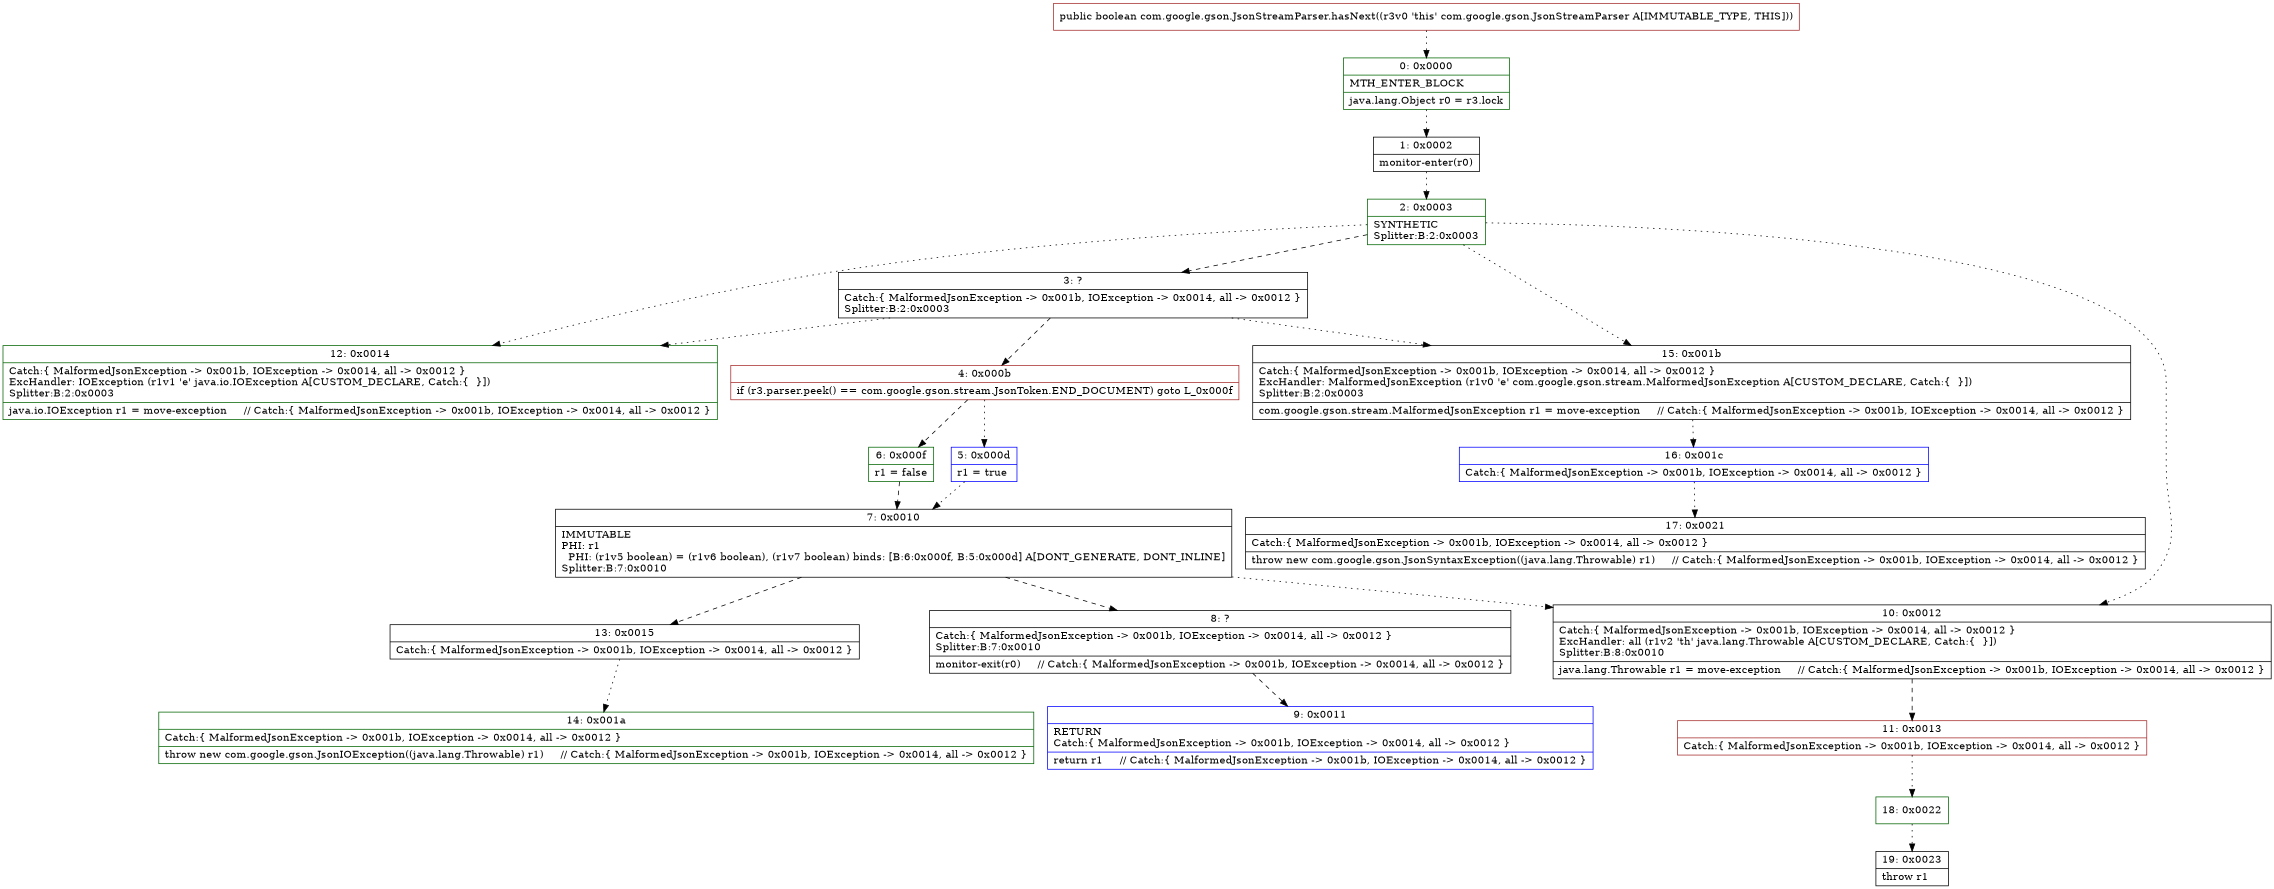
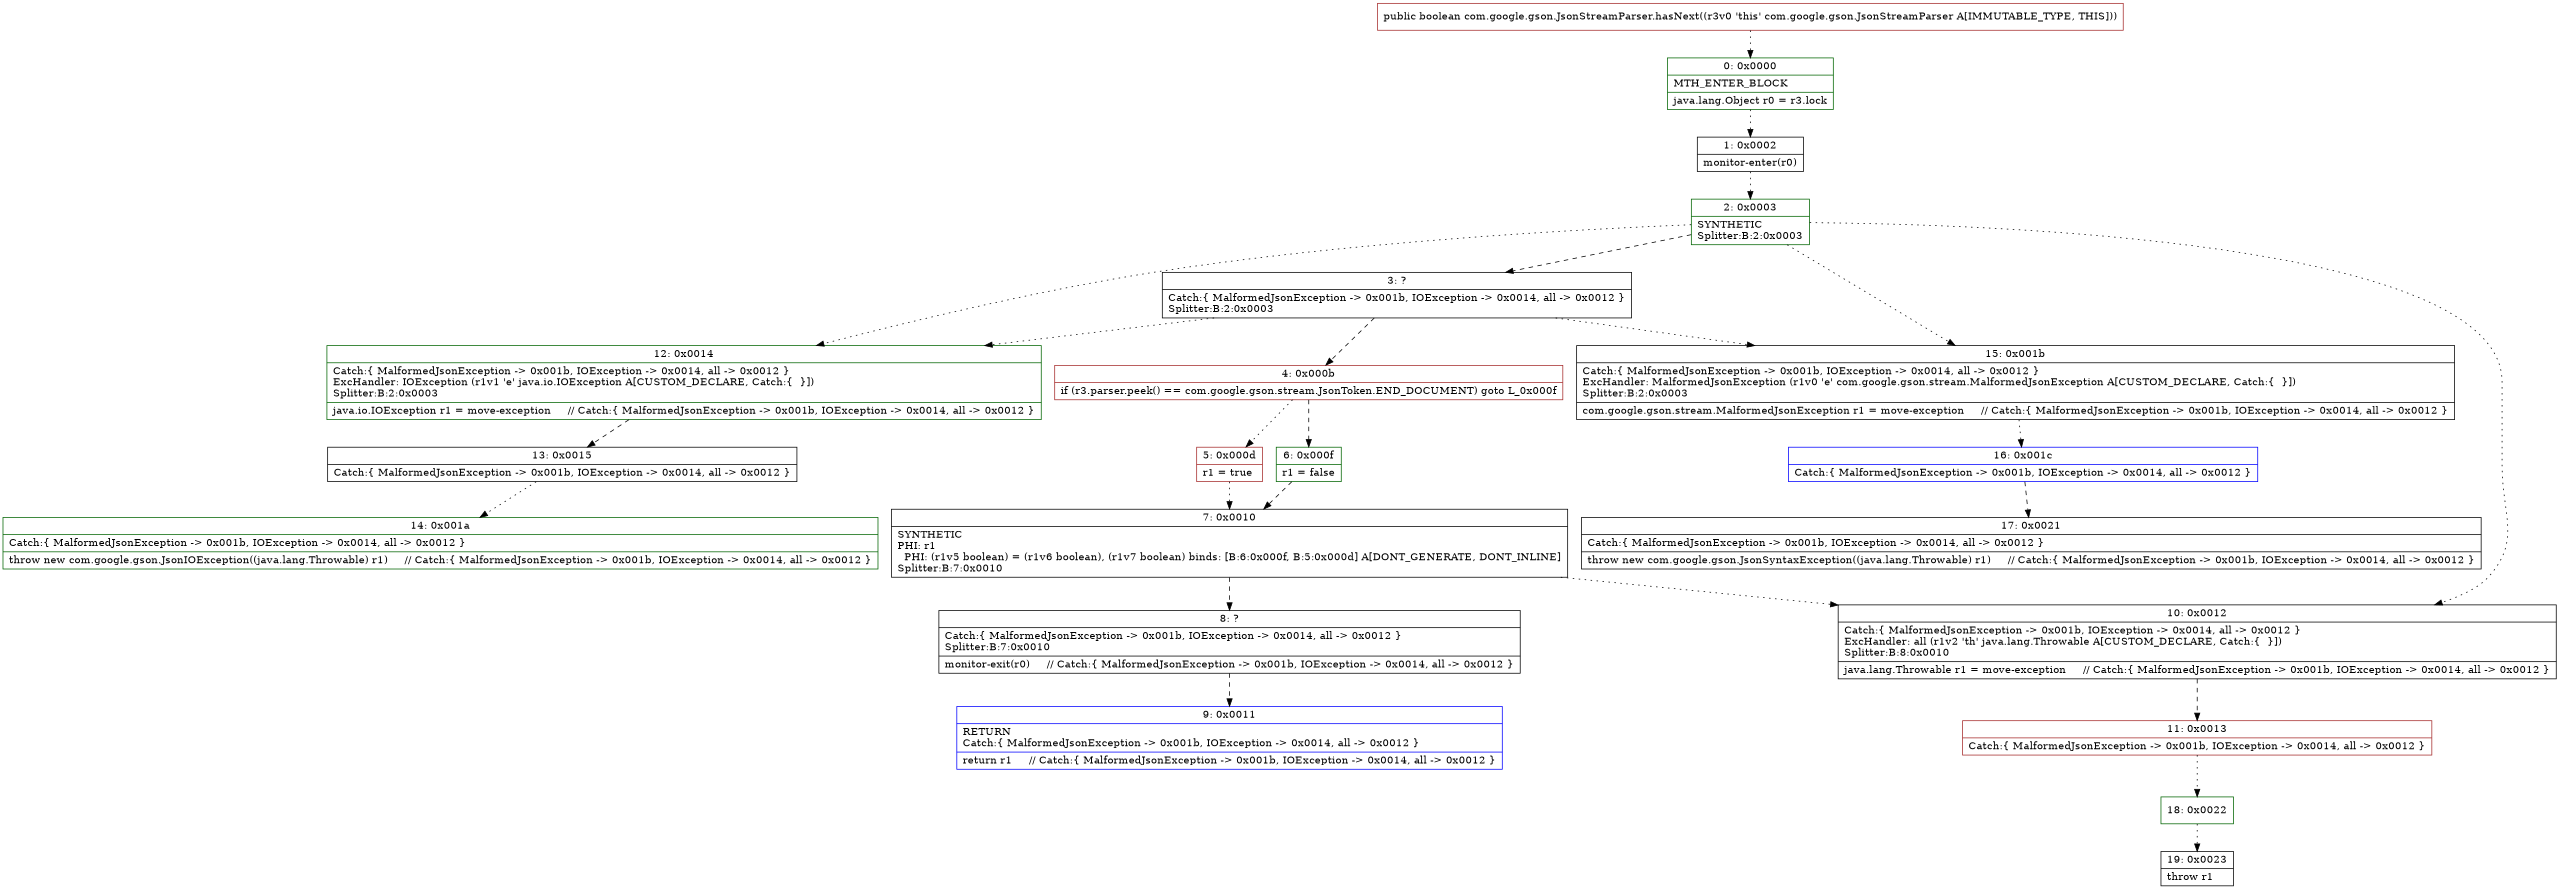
node "5: 0x000d": color blue -> brown
edge "16: 0x001c" -> "17: 0x0021": style dotted -> dashed
node "7: 0x0010": text "IMMUTABLE" -> "SYNTHETIC"
edge "7: 0x0010" -> "13: 0x0015": now "12: 0x0014" -> "13: 0x0015"
